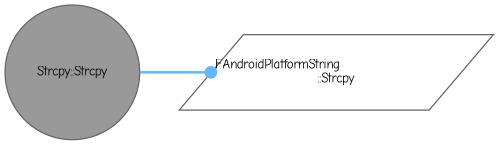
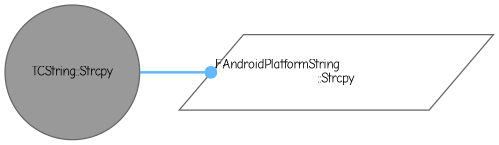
node "Strcpy::Strcpy": label "Strcpy::Strcpy" -> "TCString::Strcpy"
